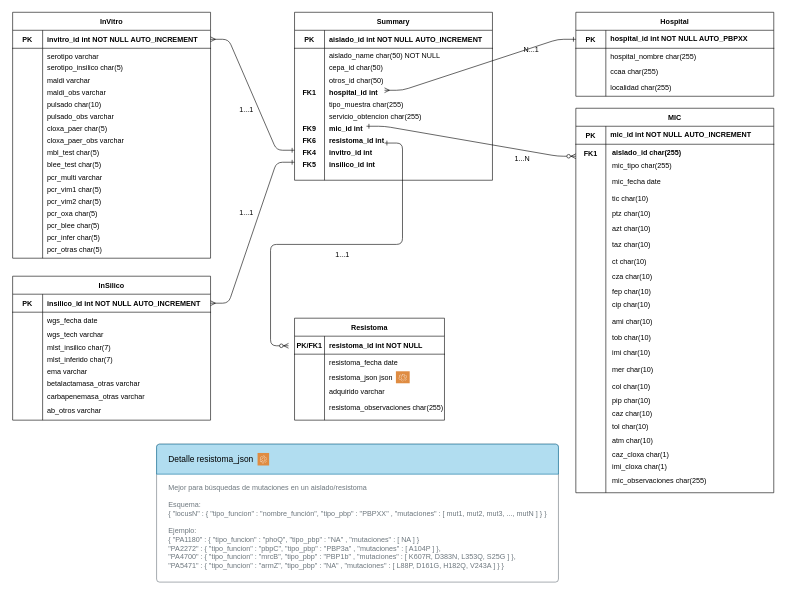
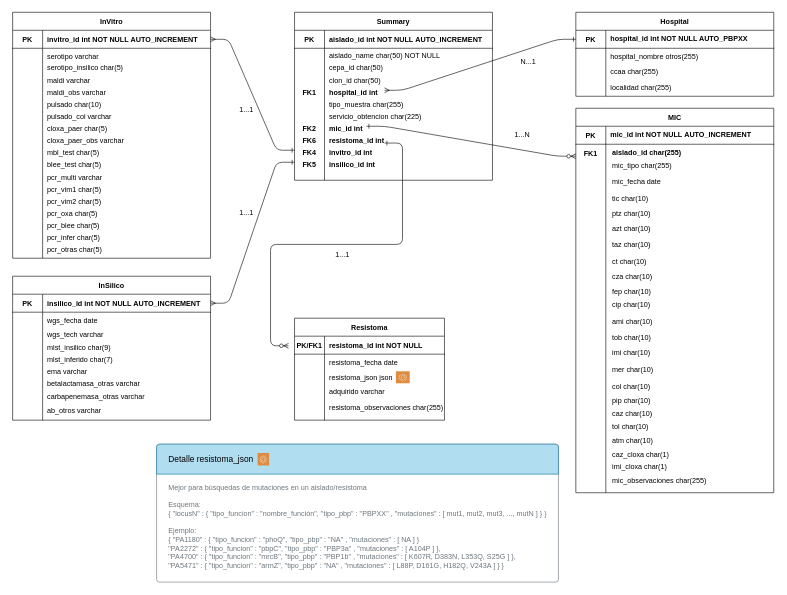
node "N...1": moved (531, 50) -> (528, 62)
node "hospital_nombre char(255)": label "hospital_nombre char(255)" -> "hospital_nombre otros(255)"
node "otros_id char(50)": label "otros_id char(50)" -> "clon_id char(50)"
node "pulsado_obs varchar": label "pulsado_obs varchar" -> "pulsado_col varchar"
node "servicio_obtencion char(255)": label "servicio_obtencion char(255)" -> "servicio_obtencion char(225)"
node "FK9": label "FK9" -> "FK2"
node "1...N": moved (522, 159) -> (522, 135)
node "mlst_insilico char(7)": label "mlst_insilico char(7)" -> "mlst_insilico char(9)"
